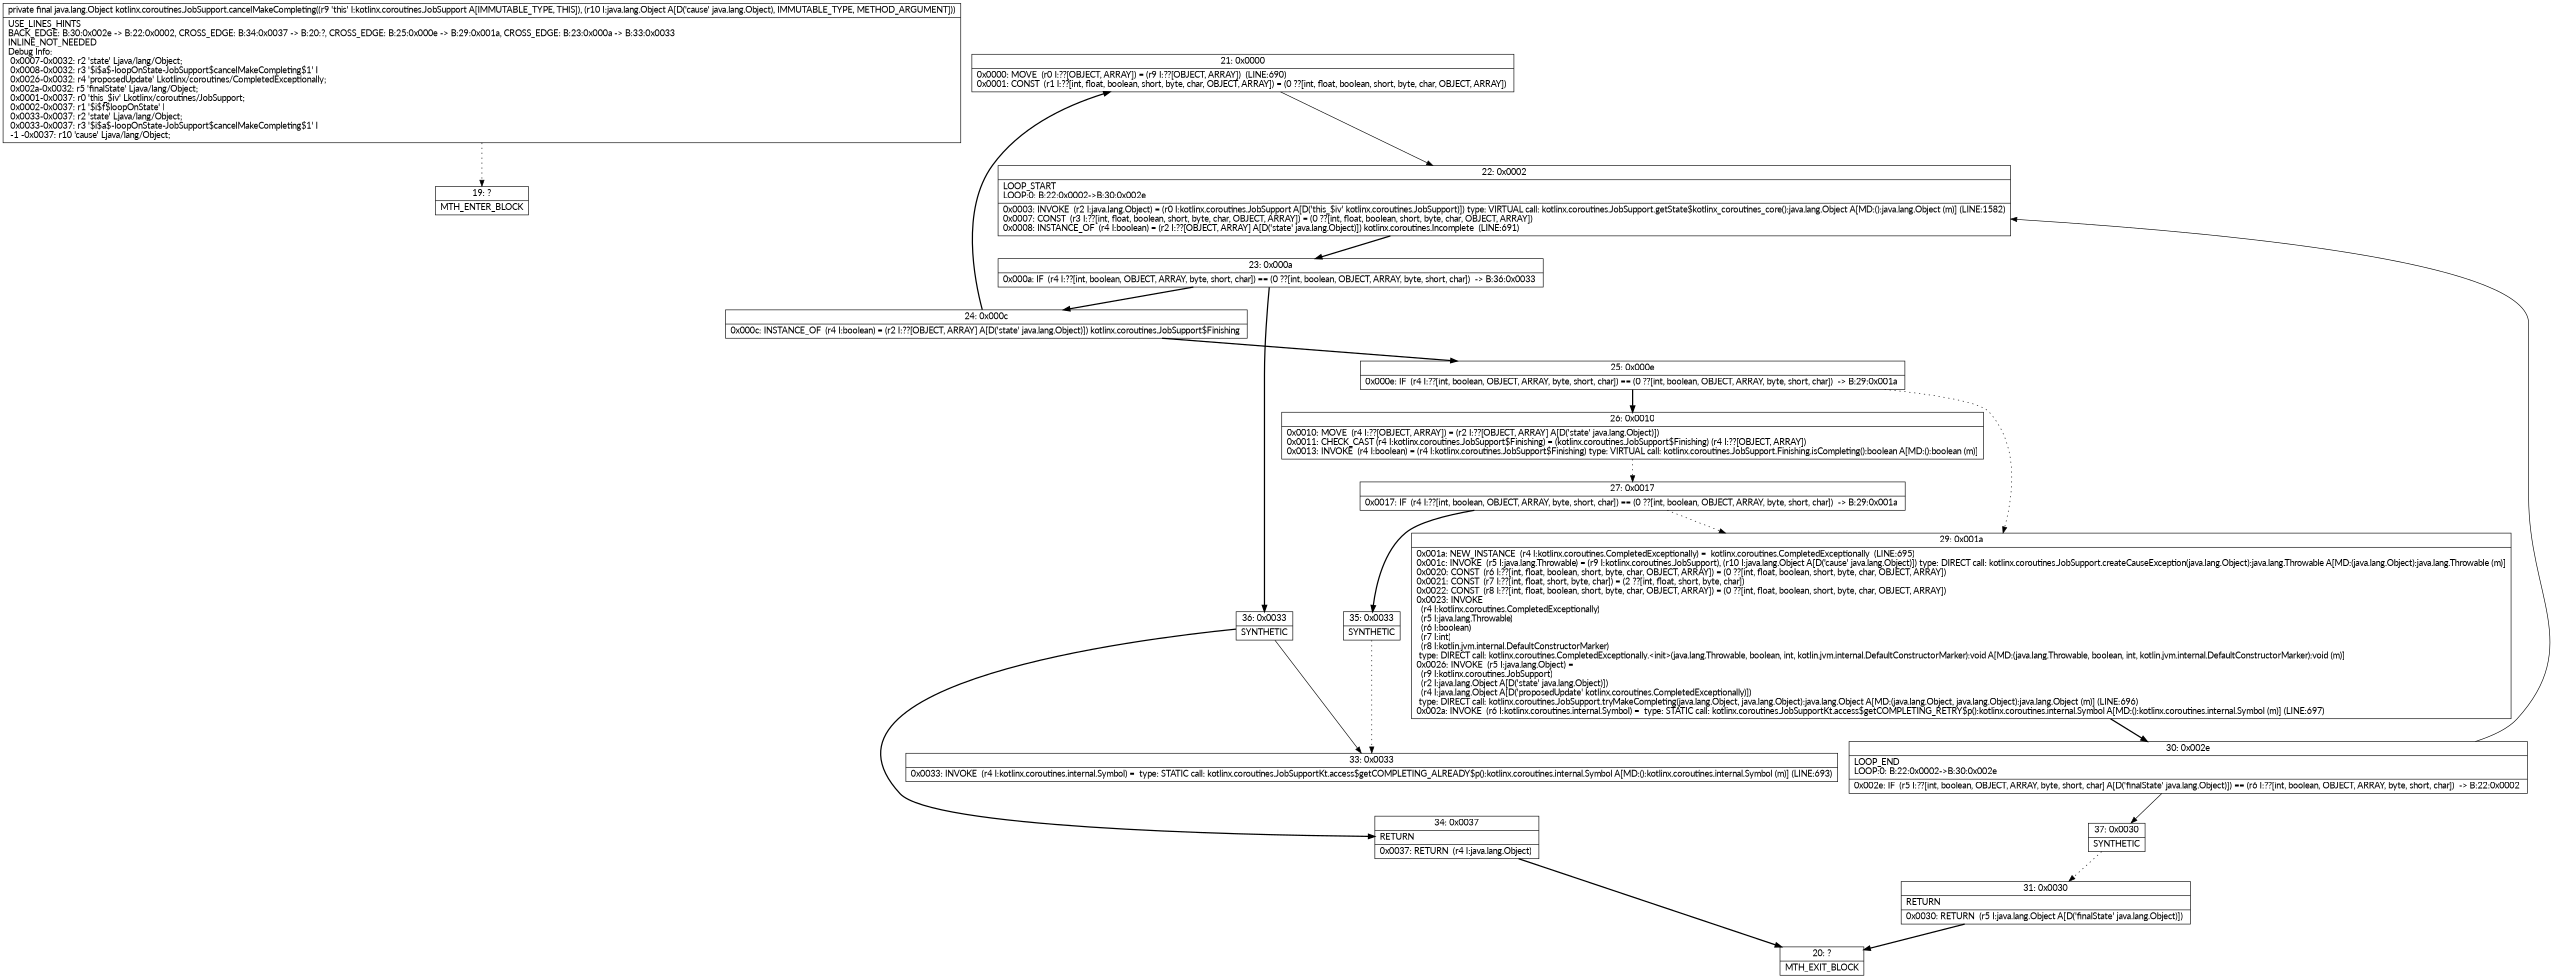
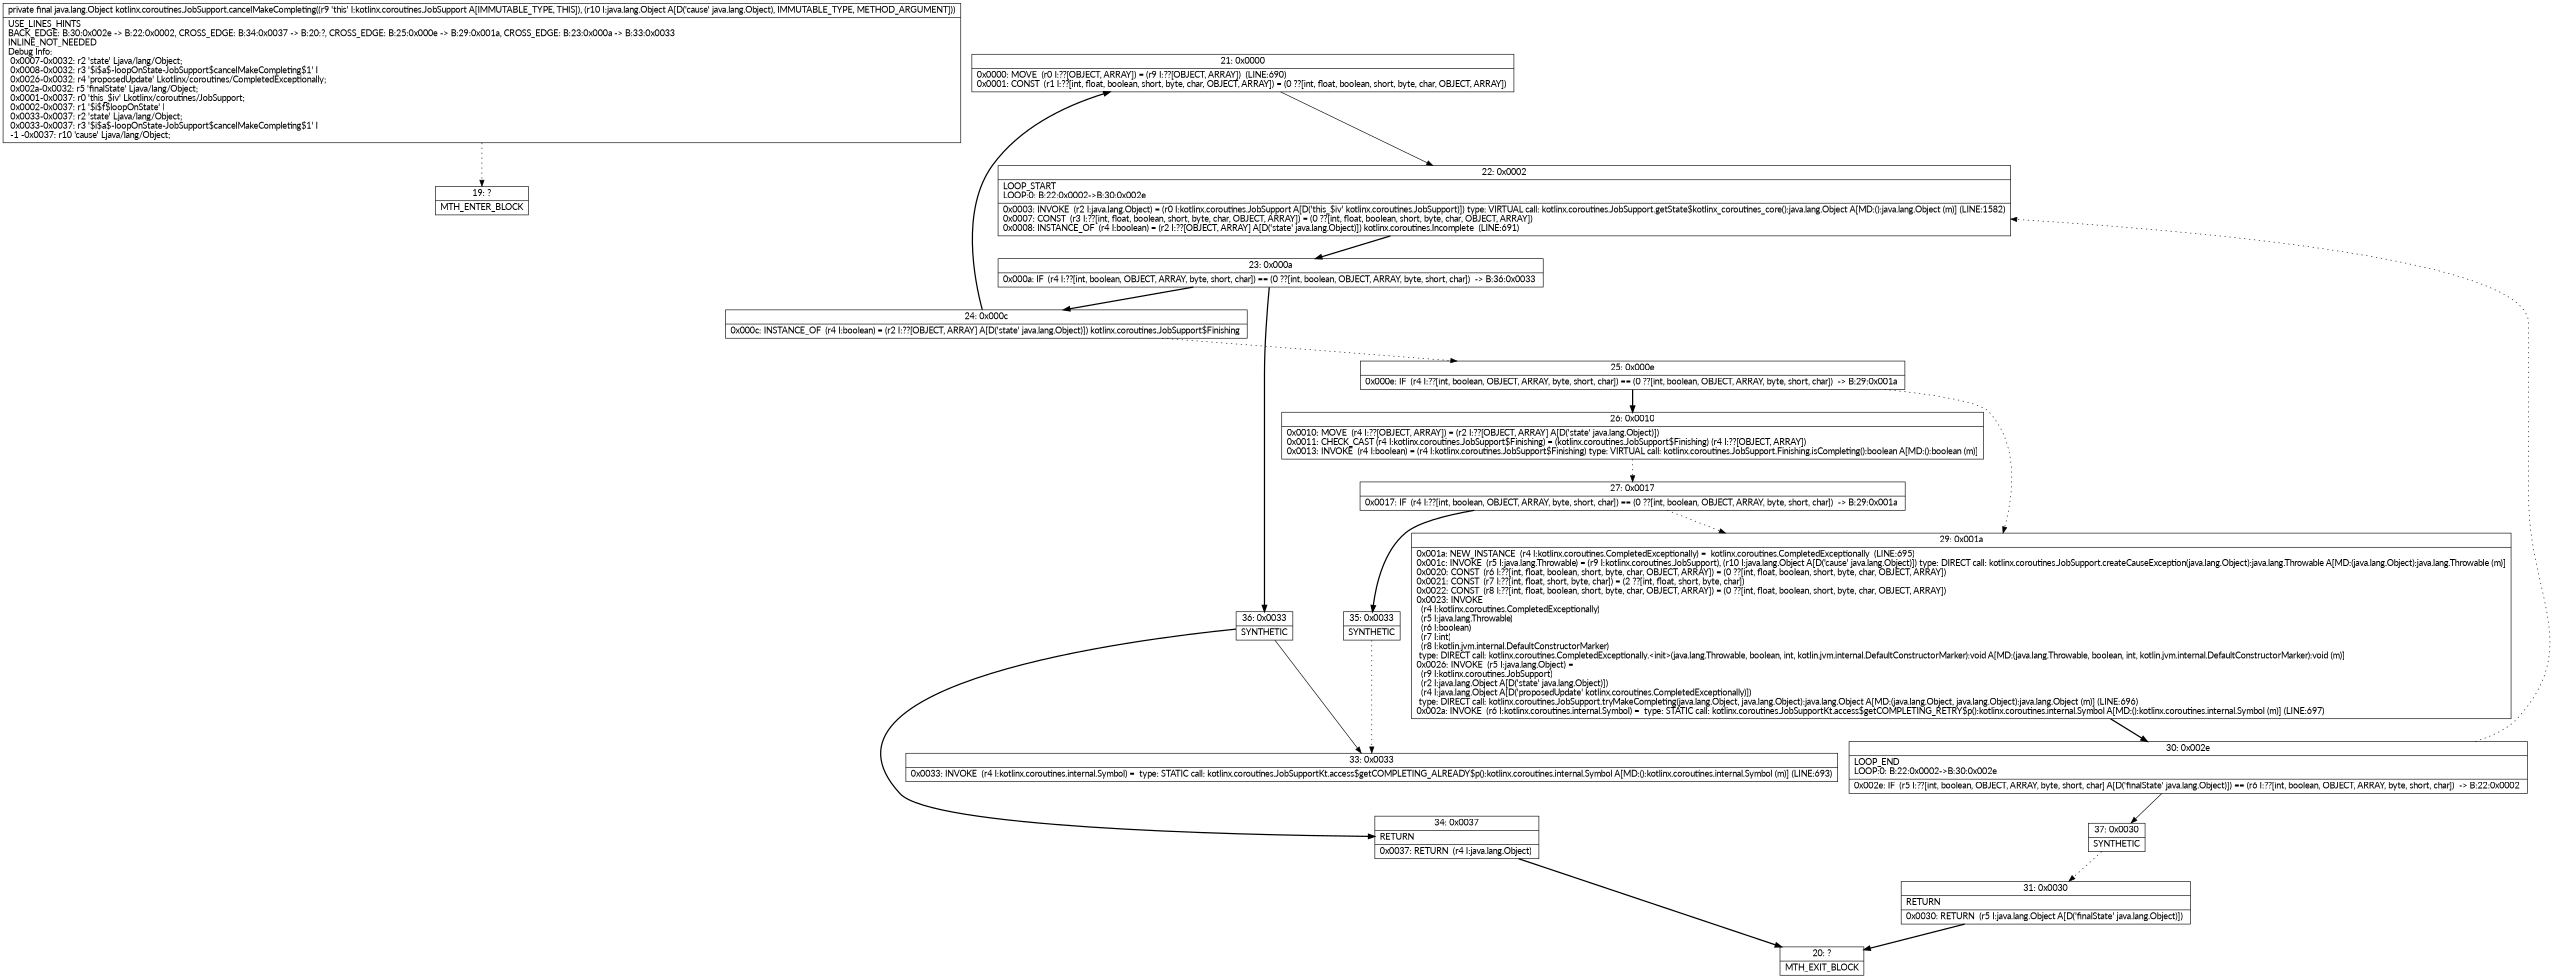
edge "30: 0x002e" -> "22: 0x0002": style solid -> dotted
edge "24: 0x000c" -> "25: 0x000e": style bold -> dotted
